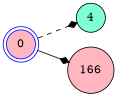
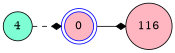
edge "0" -> "4": reversed
node "166": label "166" -> "116"
